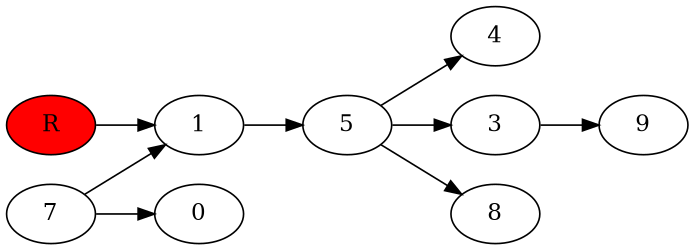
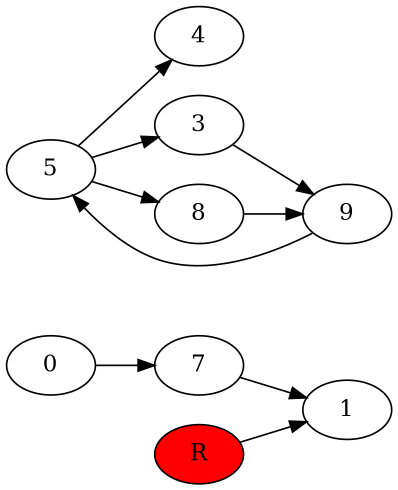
edge "1" -> "5": now "9" -> "5"
edge "7" -> "0": reversed
edge "8" -> "9": added
